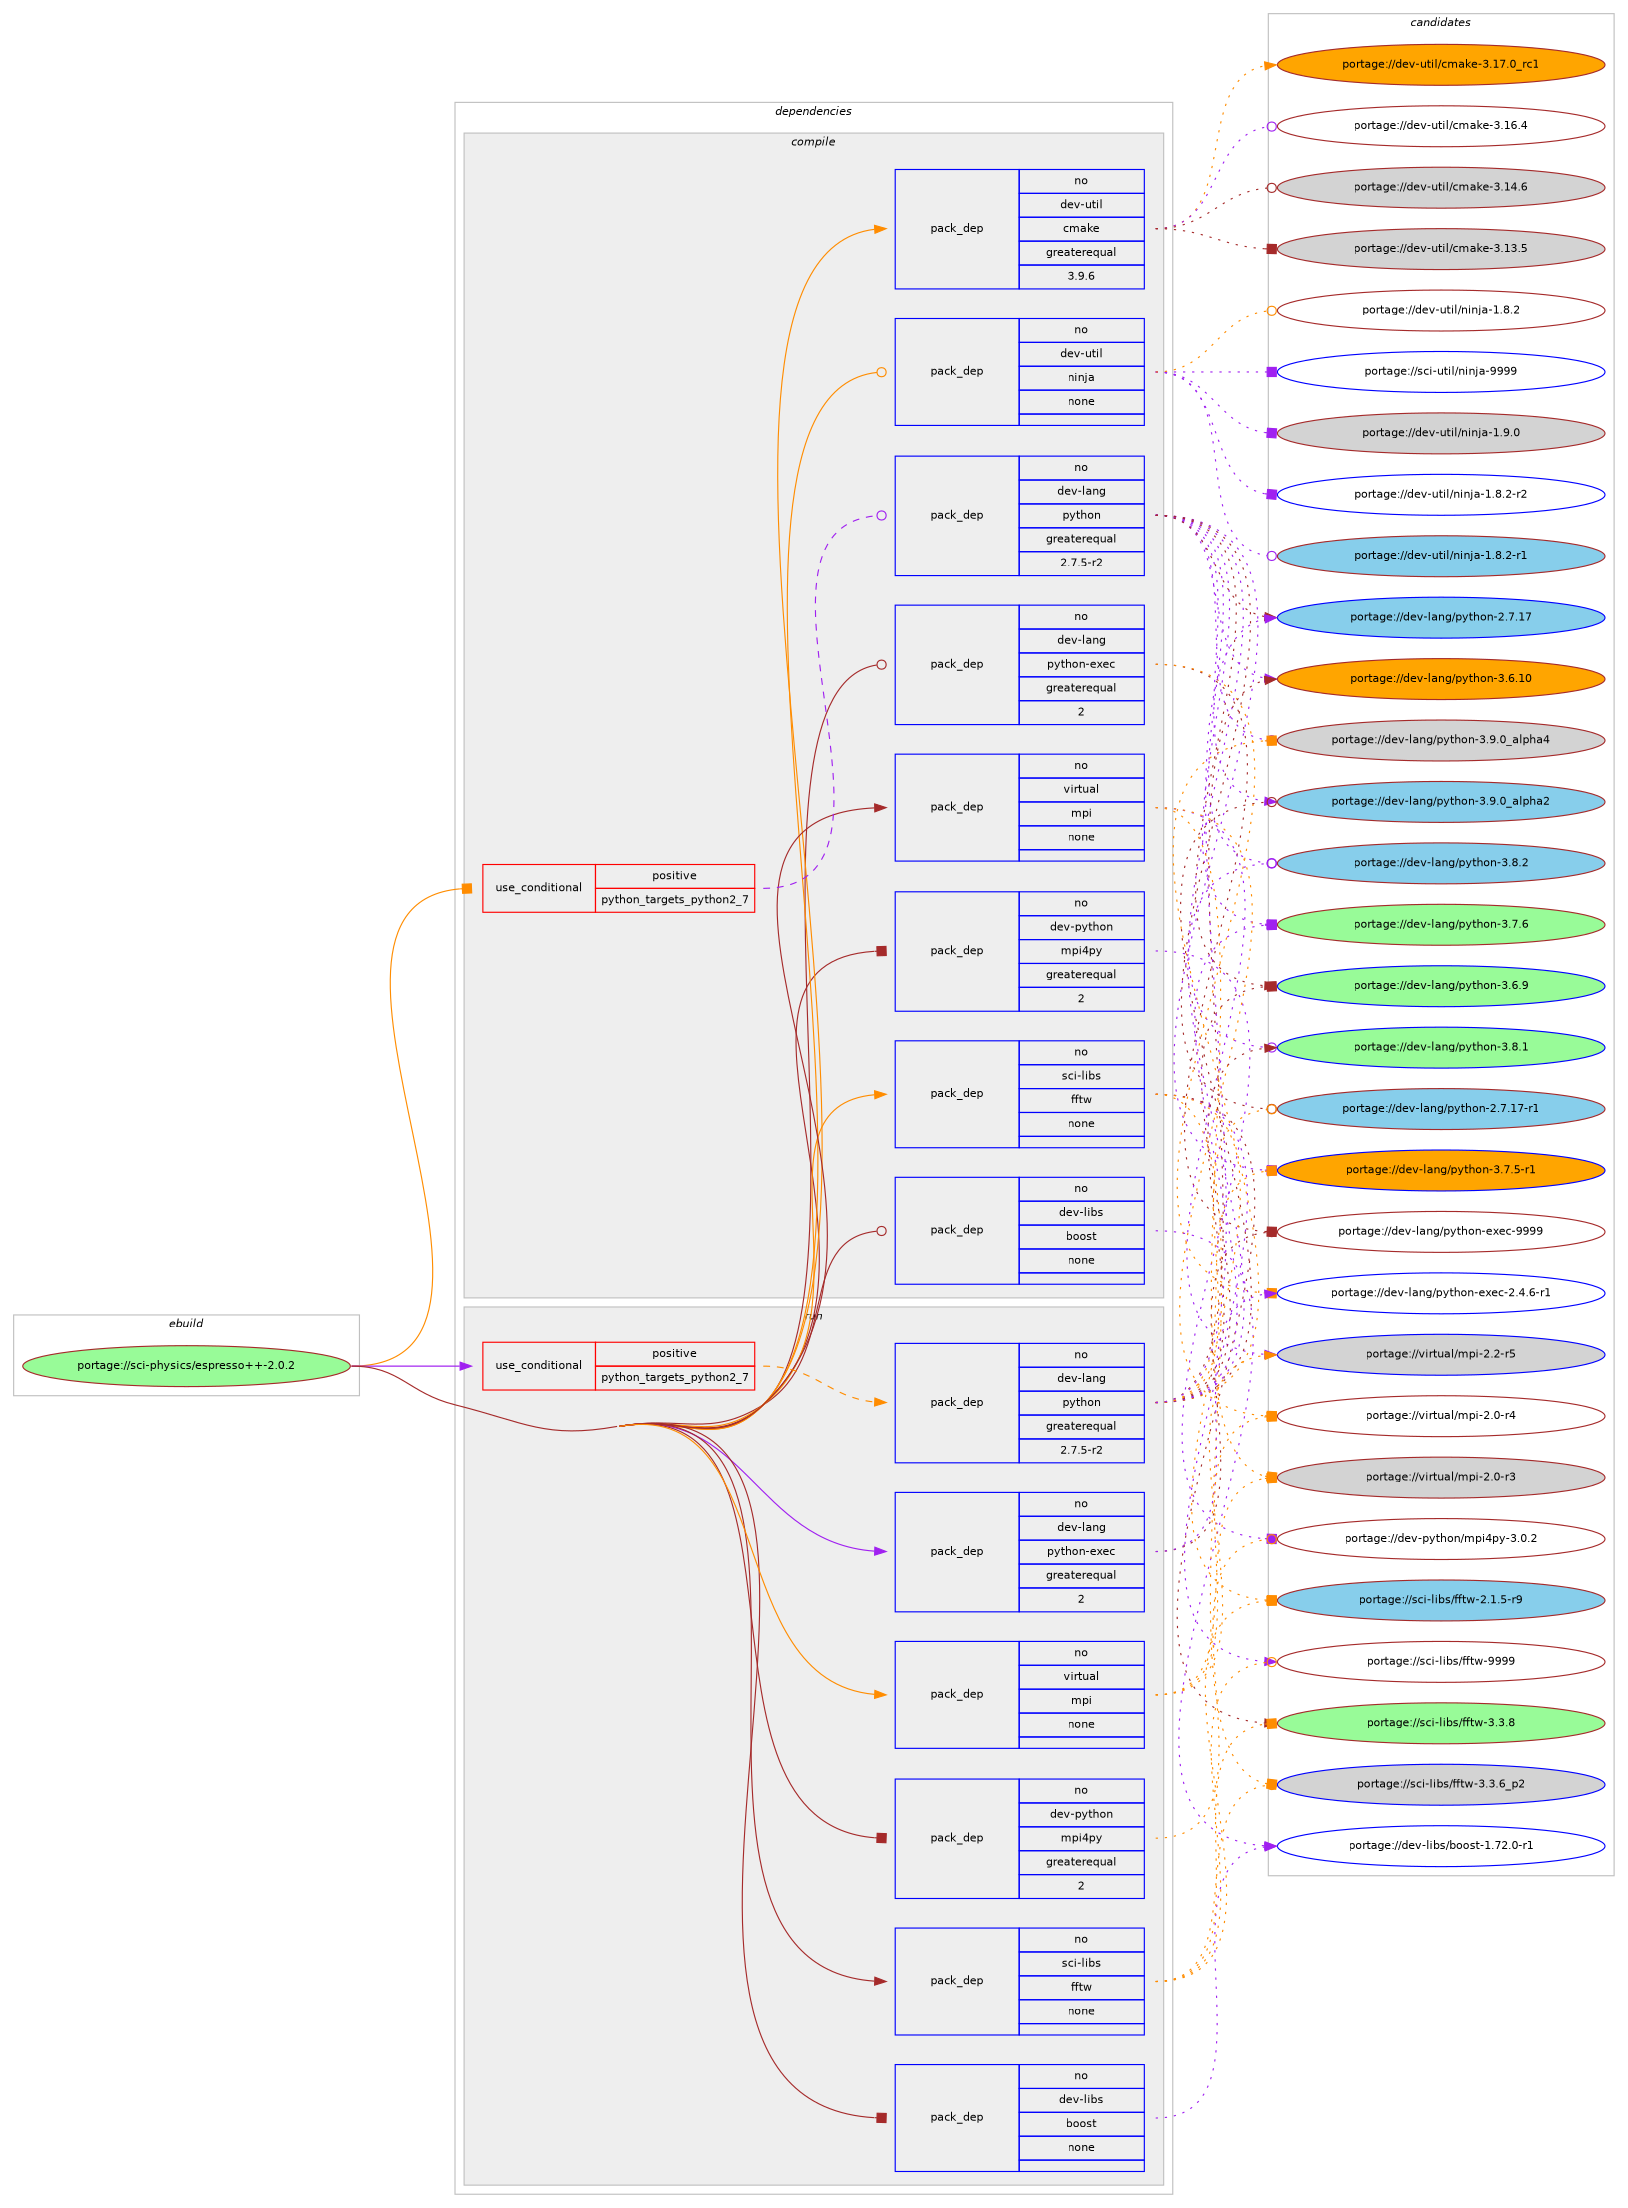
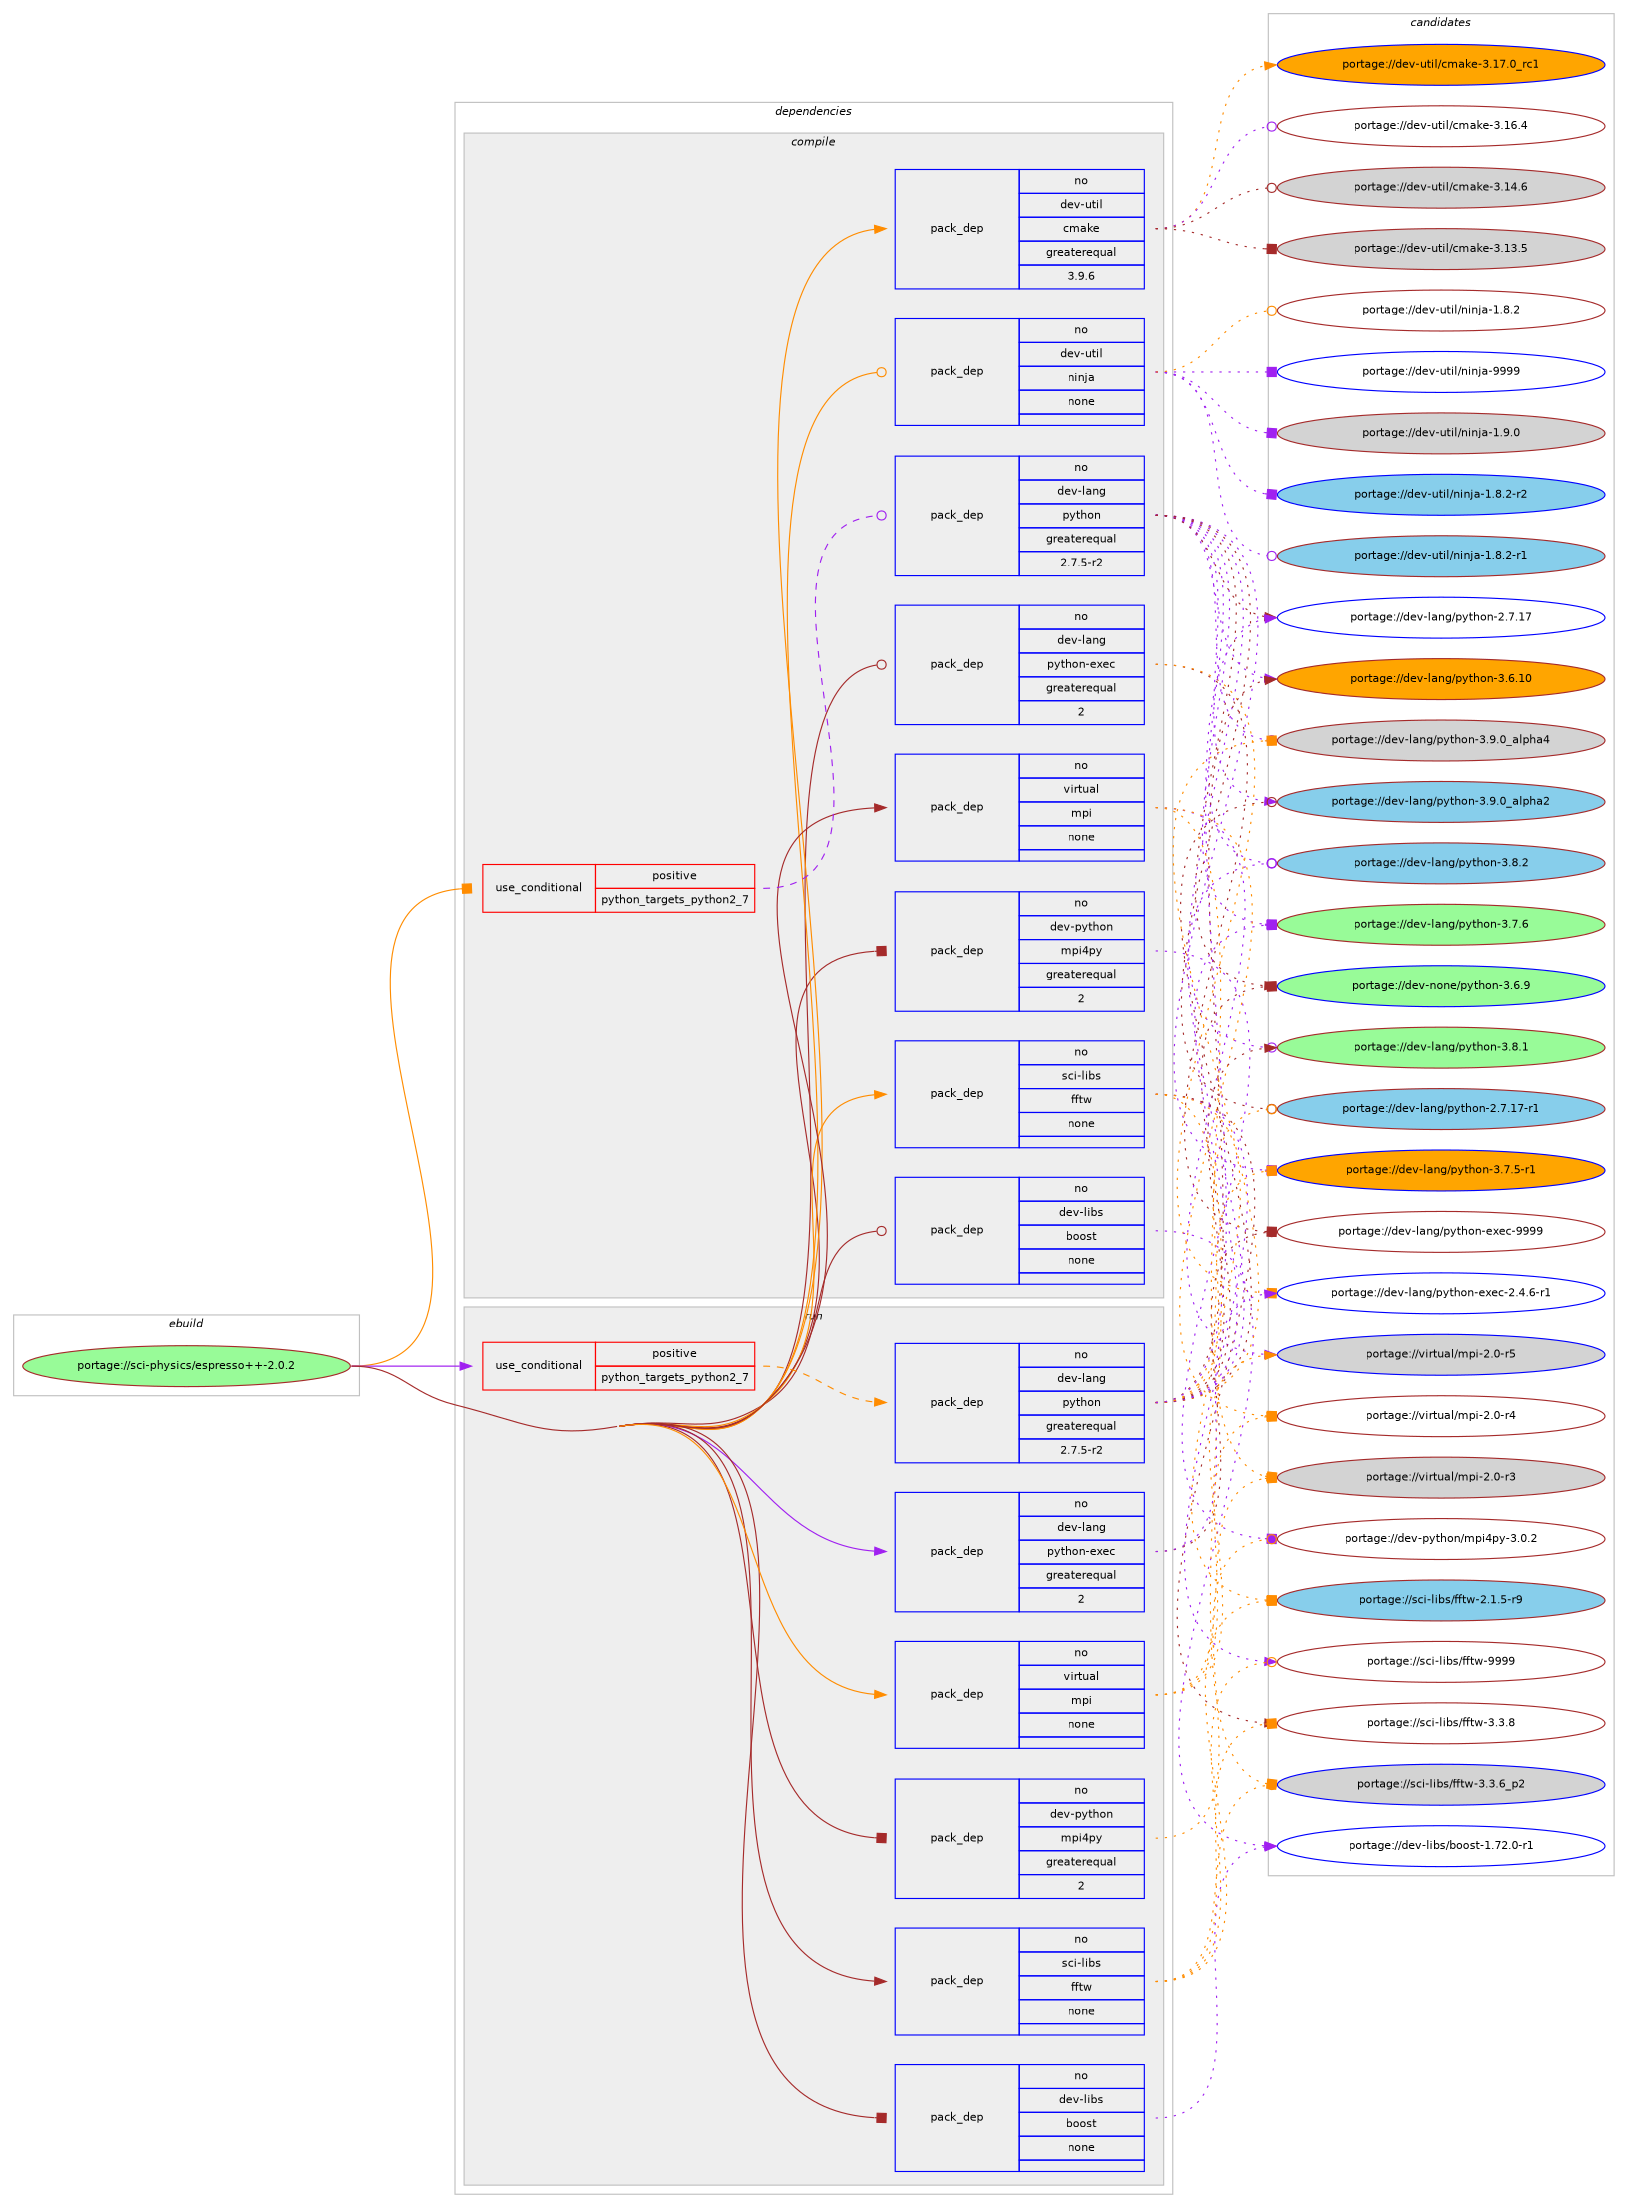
node "portage://dev-util/cmake-3.17.0_rc1": color brown -> blue
node "portage://sci-util/ninja-9999": label "portage://sci-util/ninja-9999" -> "portage://dev-util/ninja-9999"
node "portage://dev-util/ninja-1.8.2-r2": fillcolor white -> skyblue
node "portage://dev-lang/python-2.7.17": fillcolor skyblue -> white
node "portage://dev-lang/python-3.6.9": label "portage://dev-lang/python-3.6.9" -> "portage://dev-none/python-3.6.9"
node "portage://dev-lang/python-3.8.1": color blue -> brown
node "portage://virtual/mpi-2.2-r5": label "portage://virtual/mpi-2.2-r5" -> "portage://virtual/mpi-2.0-r5"
node "portage://sci-libs/fftw-3.3.8": fillcolor palegreen -> white
